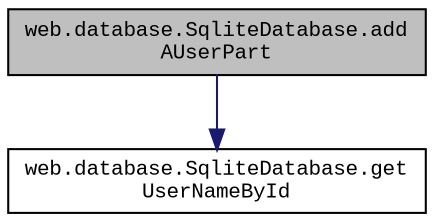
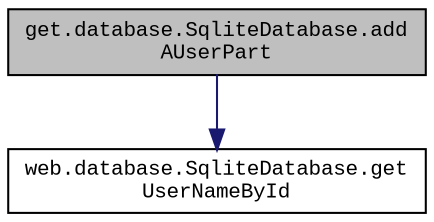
node "web.database.SqliteDatabase.add AUserPart": label "web.database.SqliteDatabase.add AUserPart" -> "get.database.SqliteDatabase.add AUserPart"
